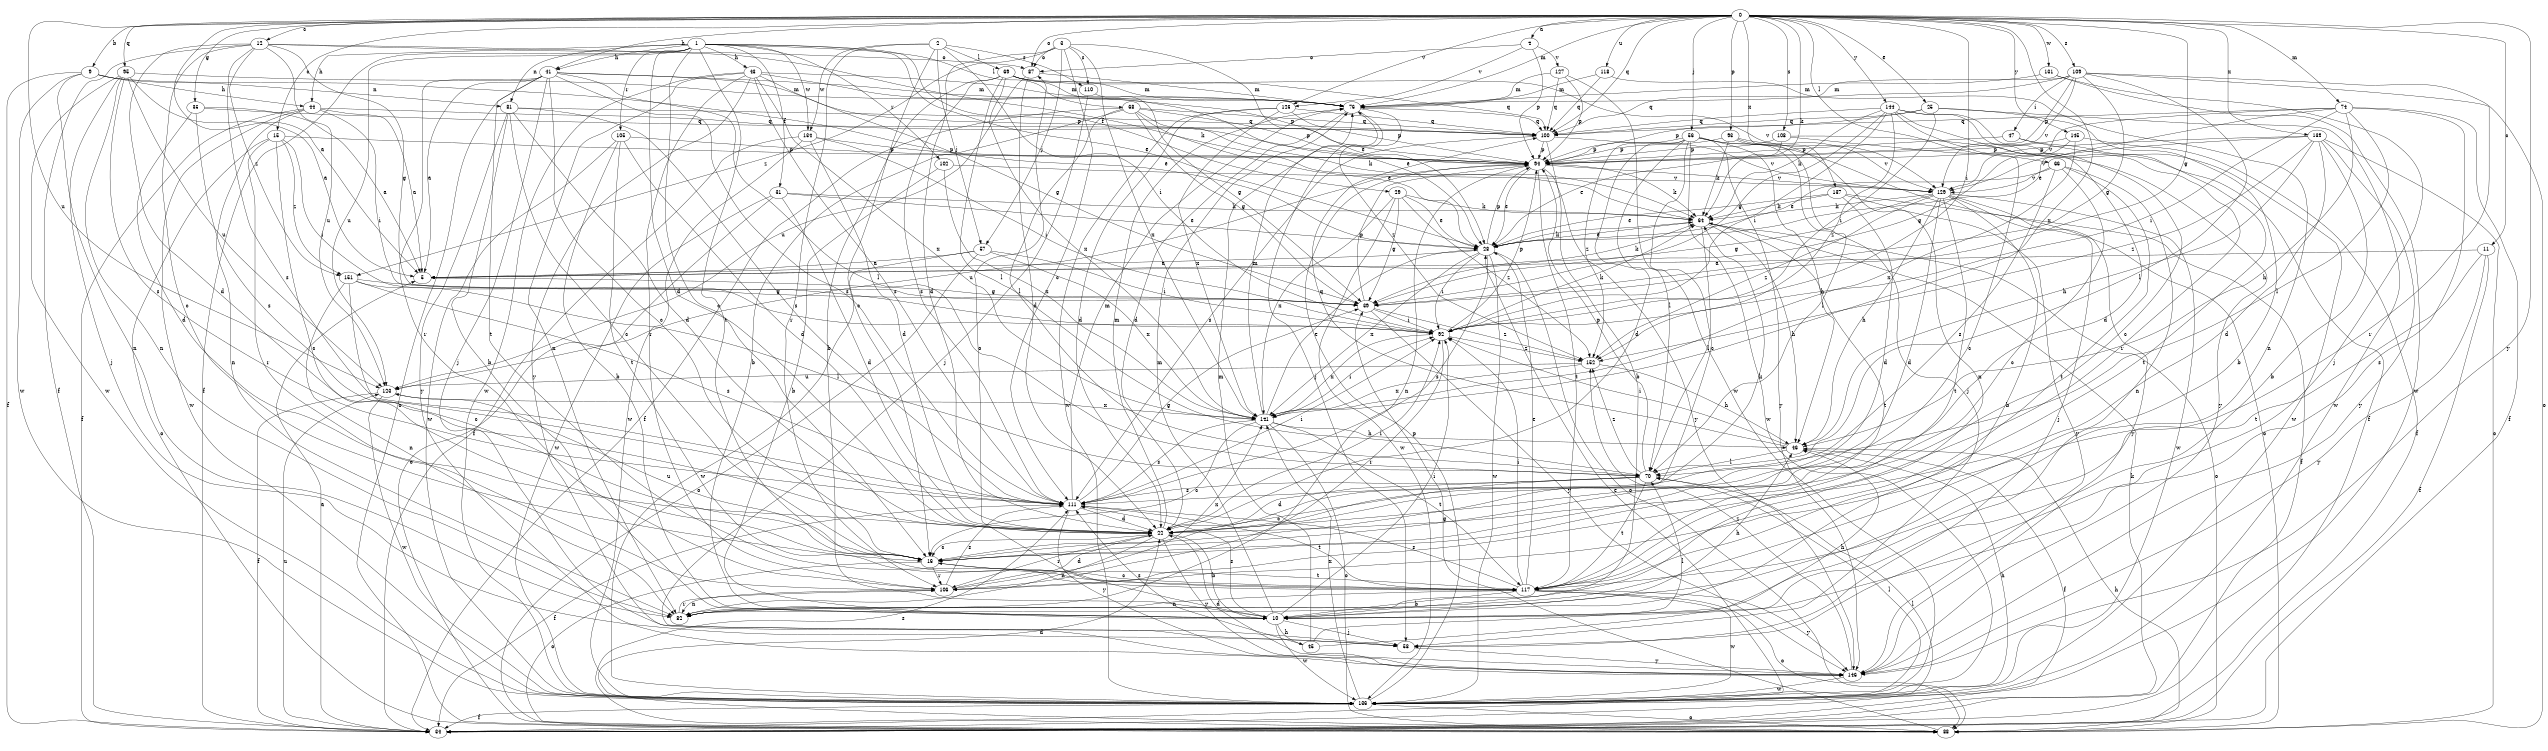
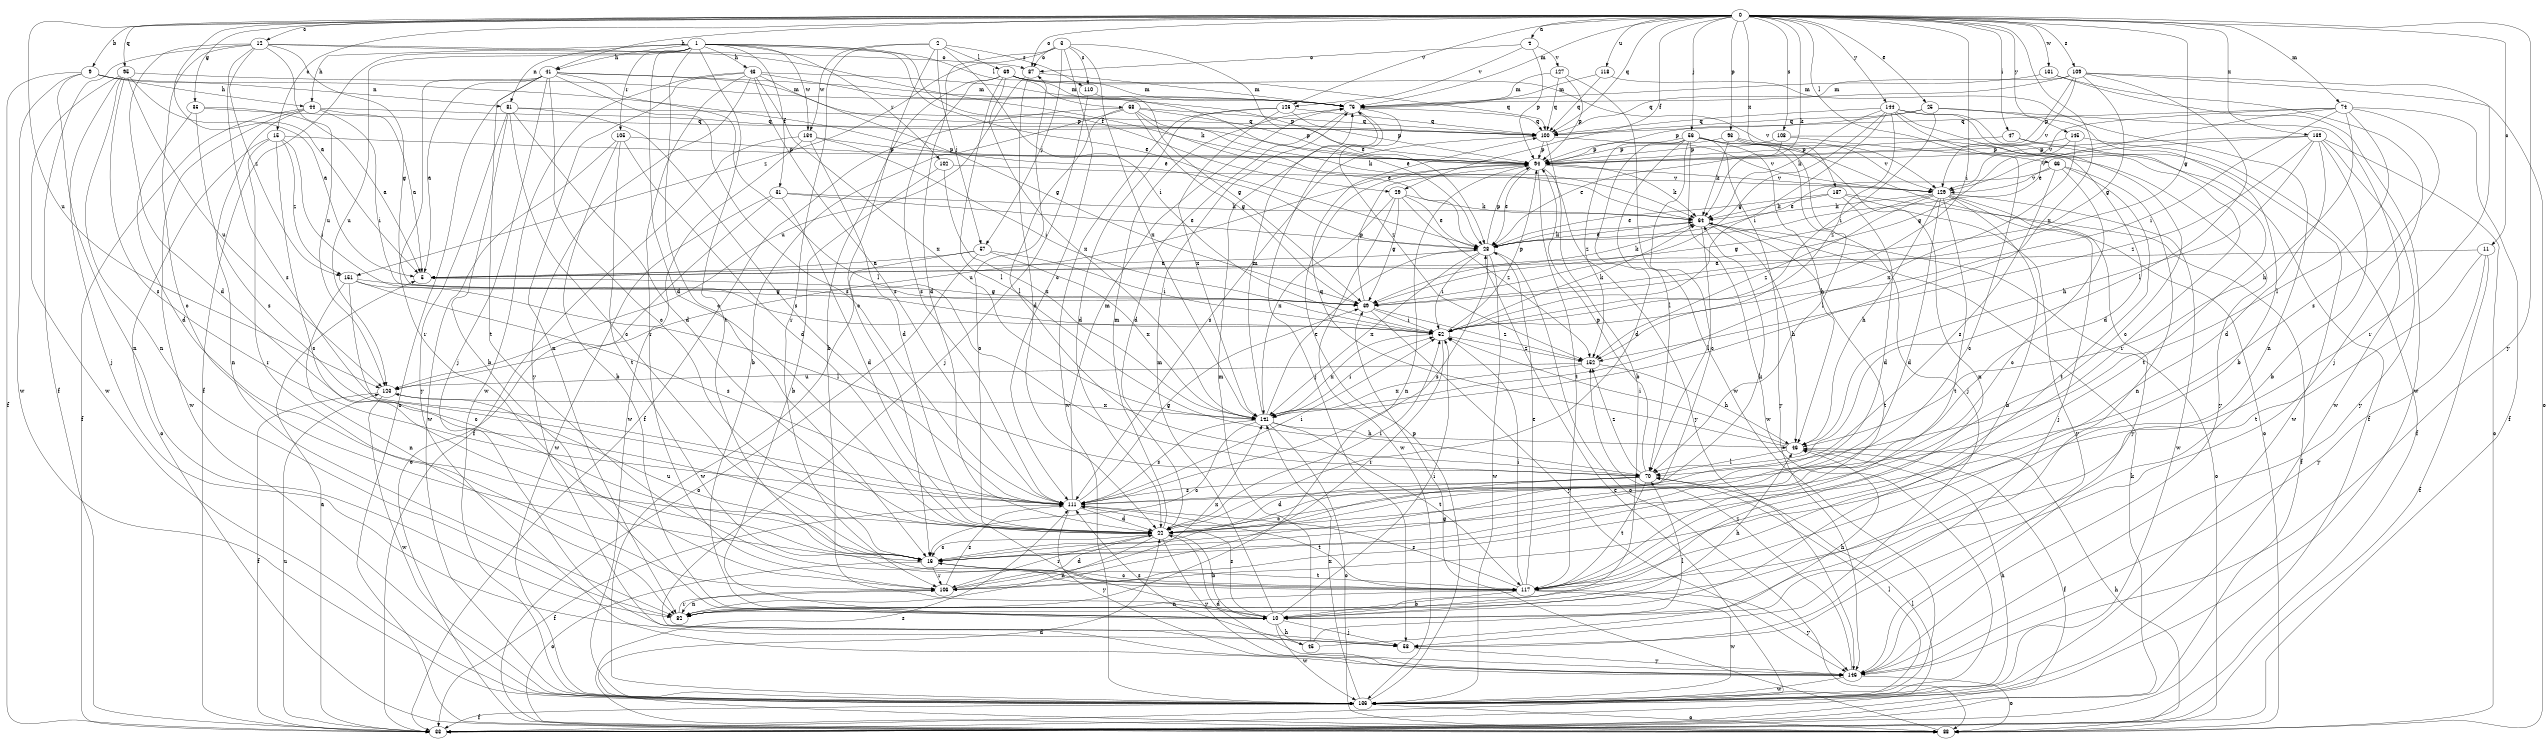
edge "109" -> "47": now "0" -> "47"
edge "0" -> "29": added, label "f"
node "92": label "92" -> "52"
edge "74" -> "10": now "74" -> "111"
edge "117" -> "88": now "146" -> "88"
node "34": label "34" -> "33"
